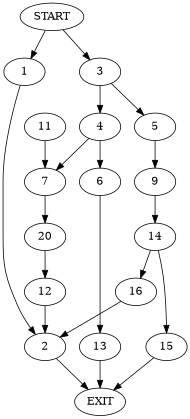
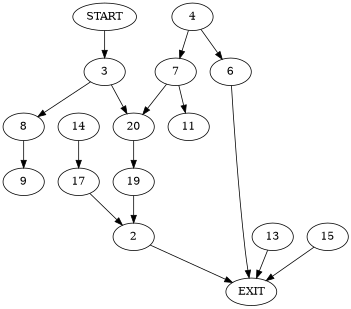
node "1": removed
edge "3" -> "4": now "3" -> "20"
node "5": label "5" -> "8"
edge "11" -> "7": reversed
edge "9" -> "14": removed
edge "6" -> "13": now "6" -> "EXIT"
edge "14" -> "15": removed
node "12": label "12" -> "19"
node "16": label "16" -> "17"
